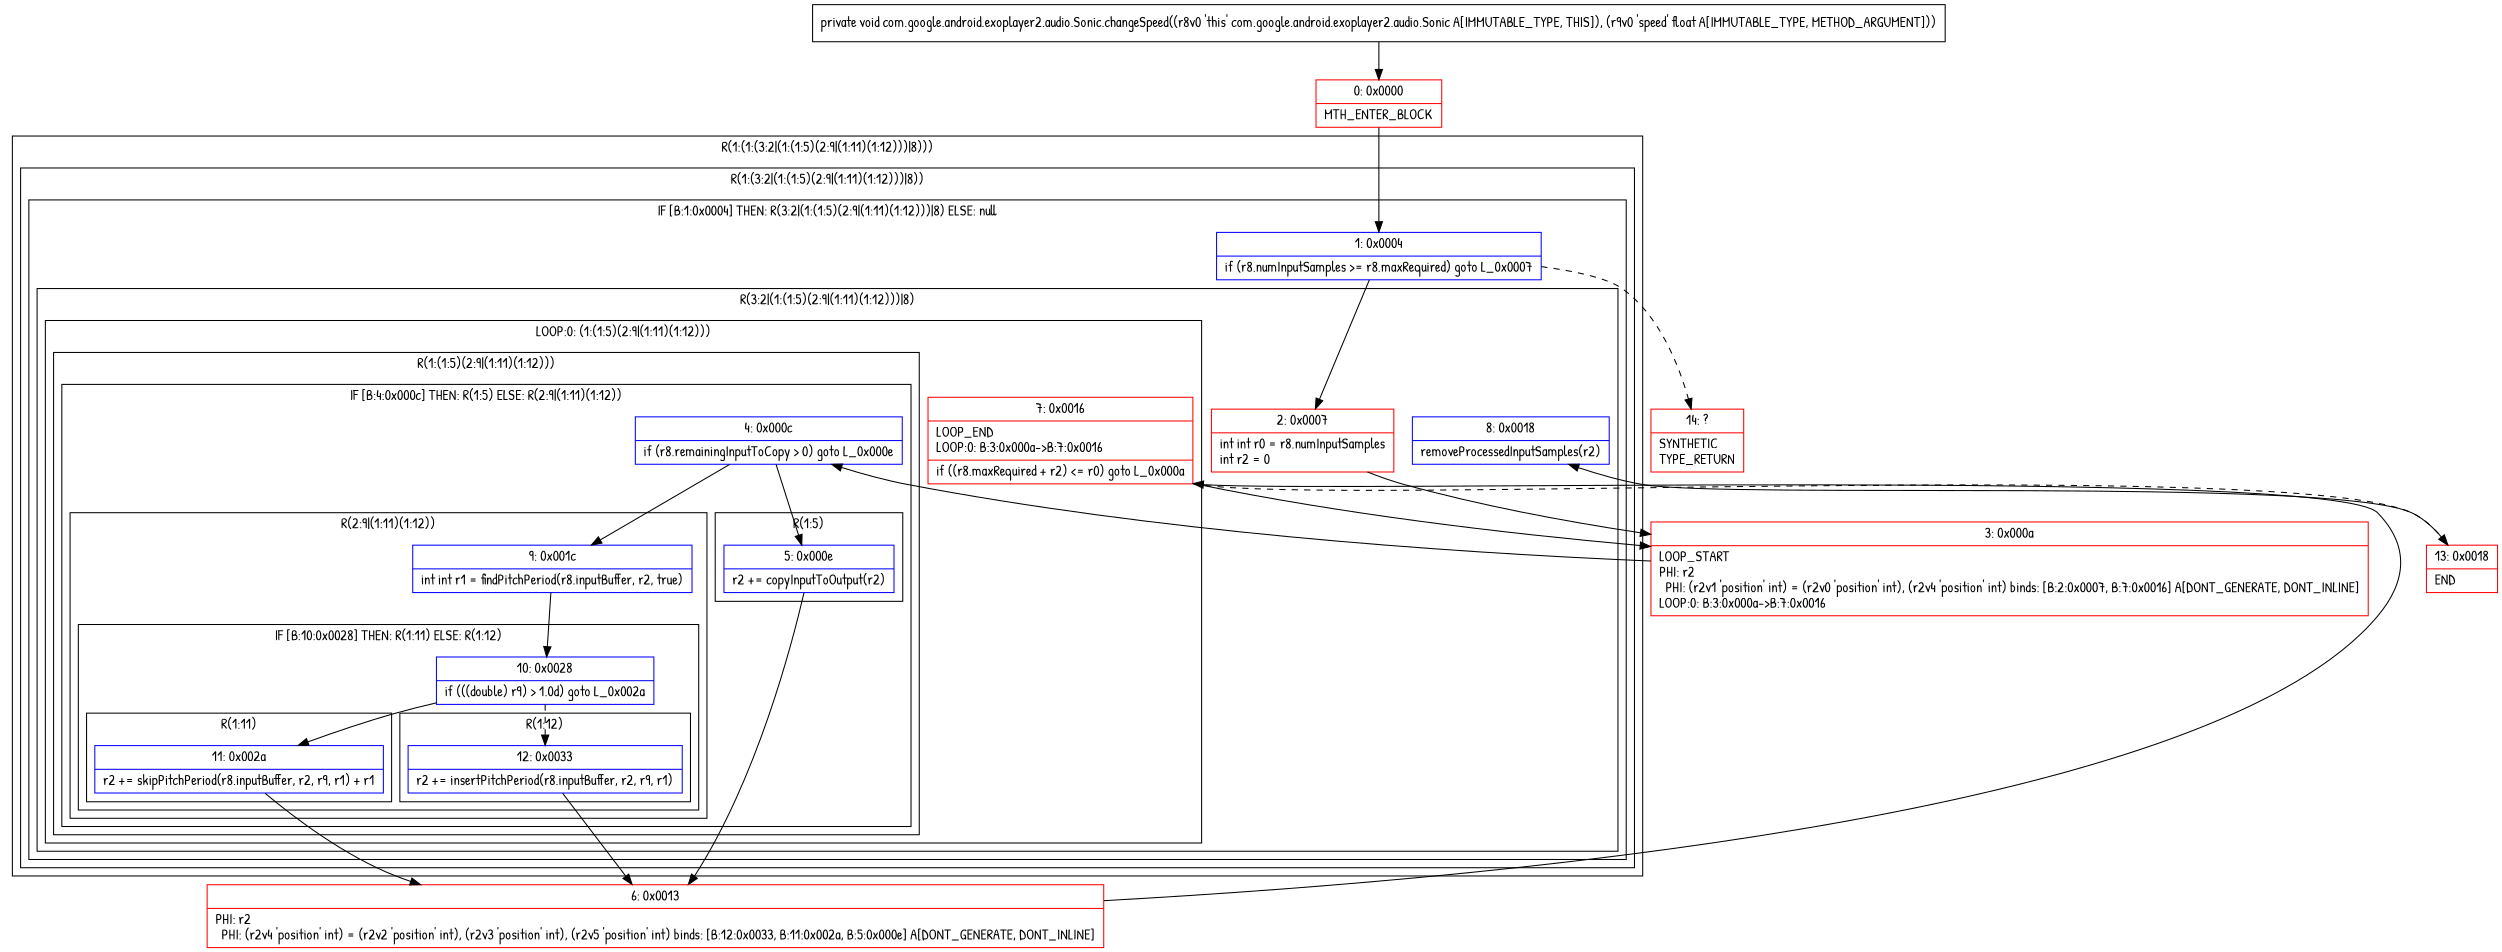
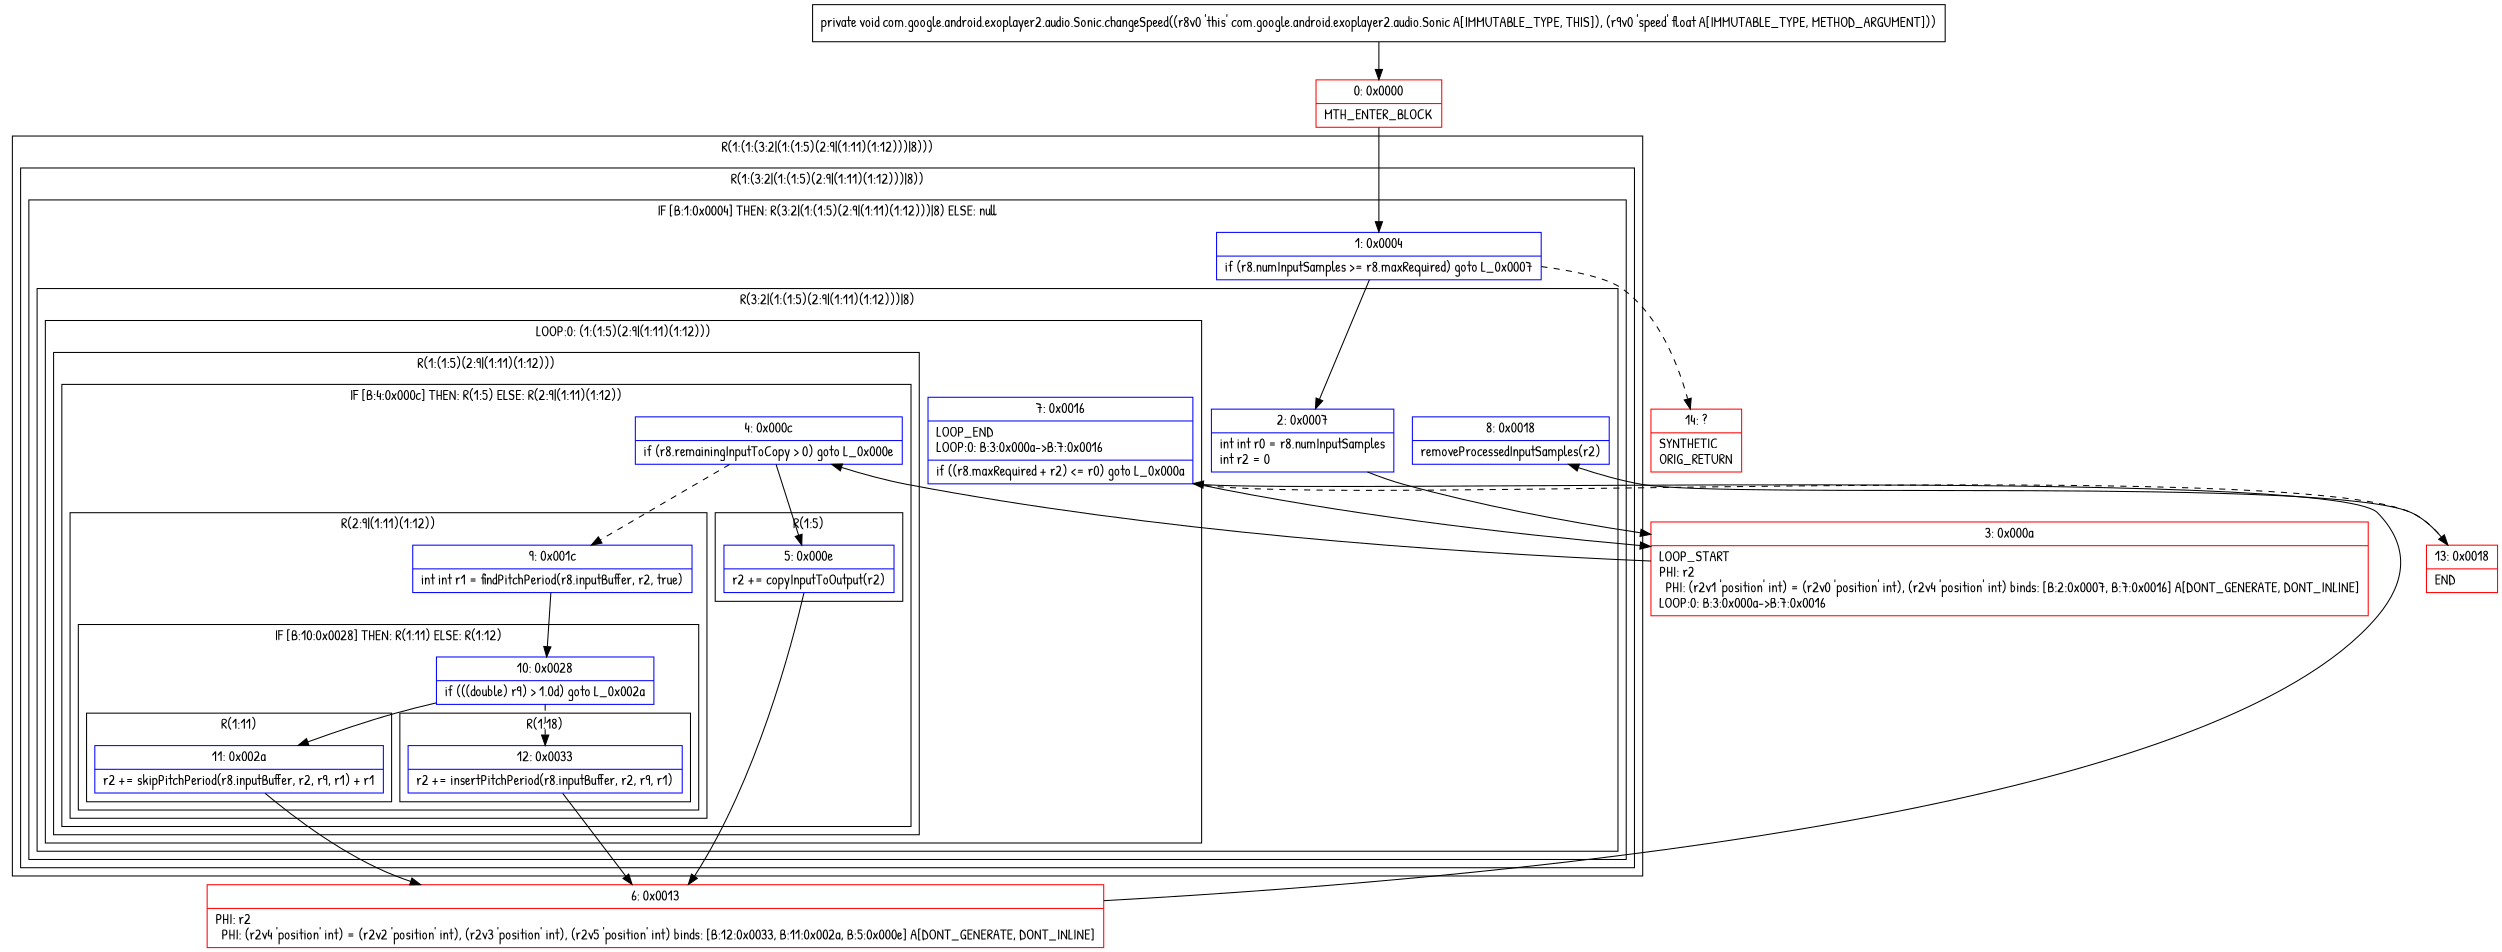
node "7: 0x0016": color red -> blue
node "2: 0x0007": color red -> blue
node "14: ?": text "TYPE_RETURN" -> "ORIG_RETURN"
edge "4: 0x000c" -> "9: 0x001c": style solid -> dashed
cluster "R(1:12)": label "R(1:12)" -> "R(1:18)"
